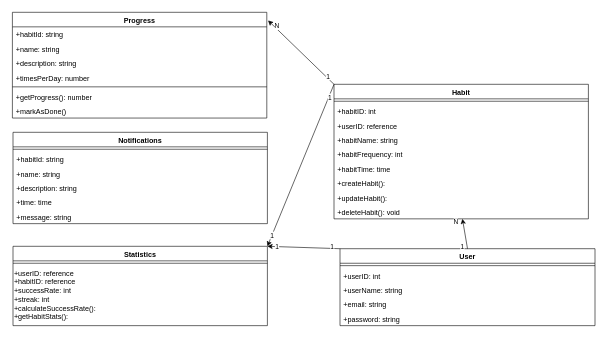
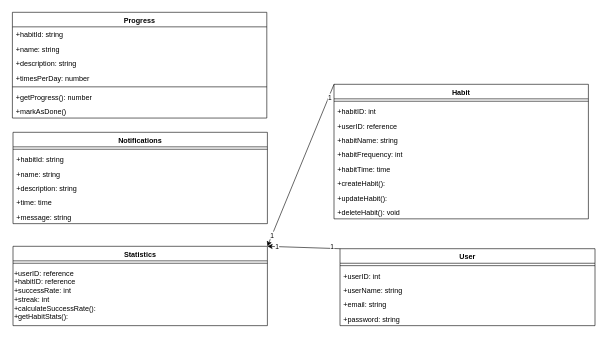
edge "Habit" -> "Progress": removed, labels "1", "N"
edge "User" -> "+deleteHabit(): void": removed, labels "1", "N"
